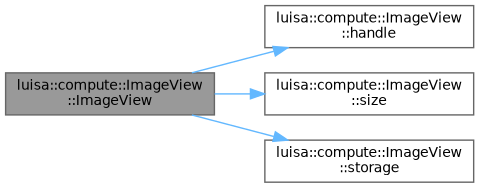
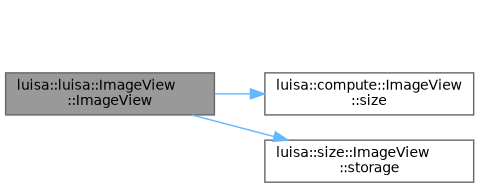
node "luisa::compute::ImageView ::handle": removed
node "luisa::compute::ImageView ::ImageView": label "luisa::compute::ImageView ::ImageView" -> "luisa::luisa::ImageView ::ImageView"
node "luisa::compute::ImageView ::storage": label "luisa::compute::ImageView ::storage" -> "luisa::size::ImageView ::storage"
